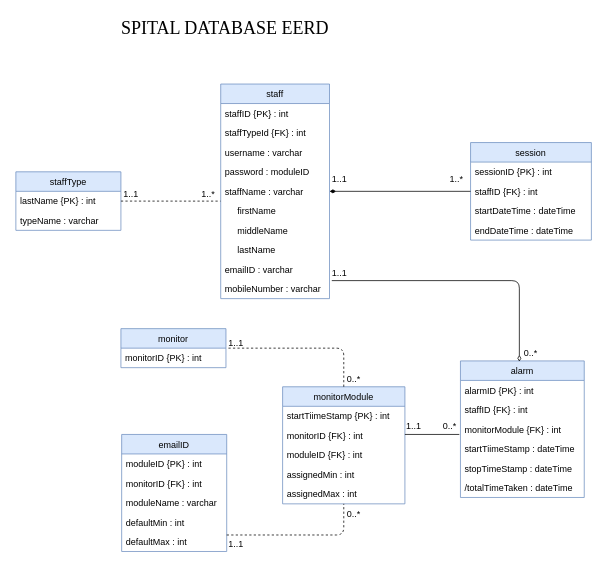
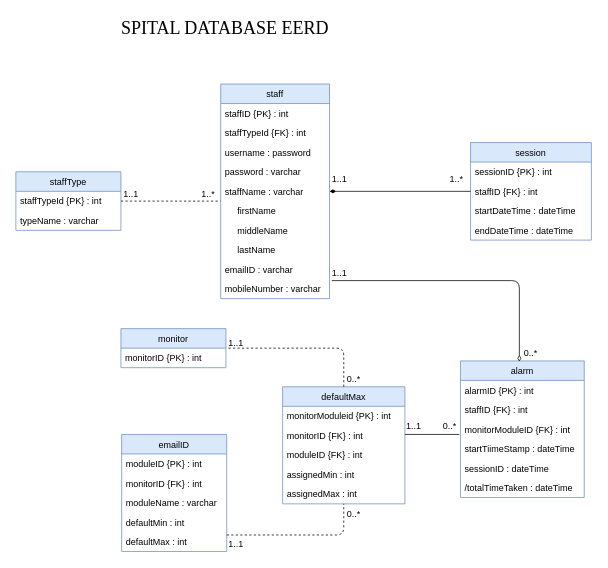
node "username : varchar": label "username : varchar" -> "username : password"
node "password : moduleID": label "password : moduleID" -> "password : varchar"
node "lastName {PK} : int": label "lastName {PK} : int" -> "staffTypeId {PK} : int"
node "monitorModule": label "monitorModule" -> "defaultMax"
node "startTiimeStamp {PK} : int": label "startTiimeStamp {PK} : int" -> "monitorModuleid {PK} : int"
node "monitorModule {FK} : int": label "monitorModule {FK} : int" -> "monitorModuleID {FK} : int"
node "stopTimeStamp : dateTime": label "stopTimeStamp : dateTime" -> "sessionID : dateTime"
